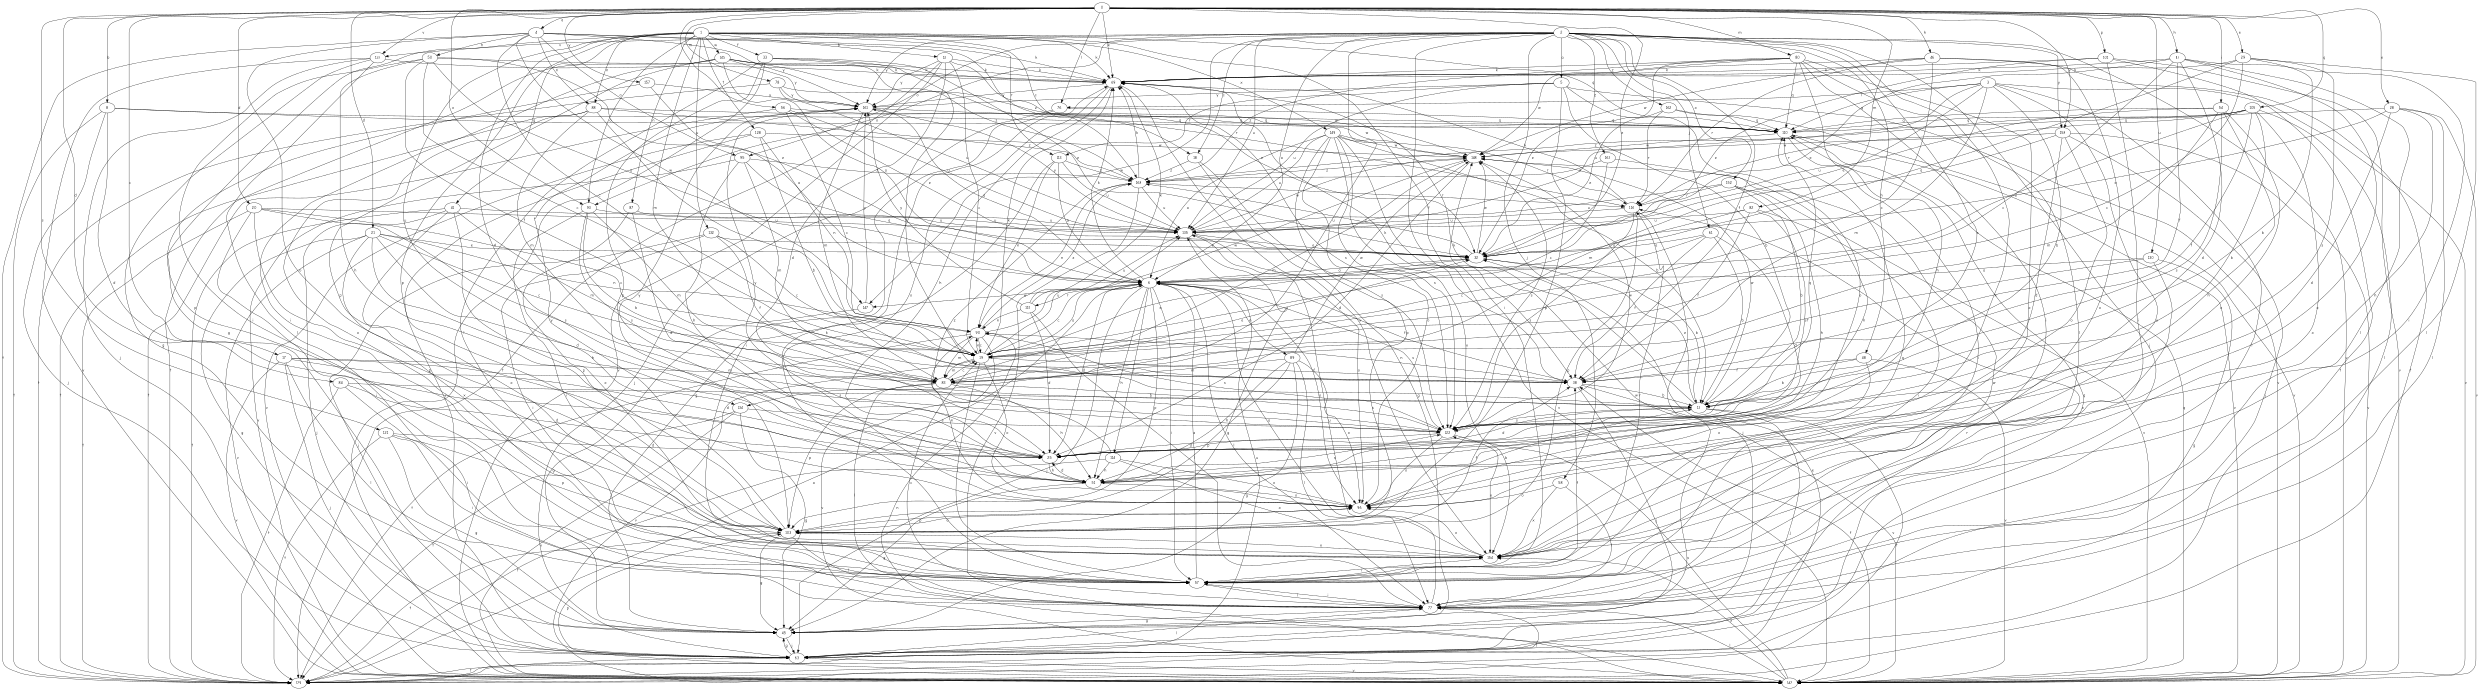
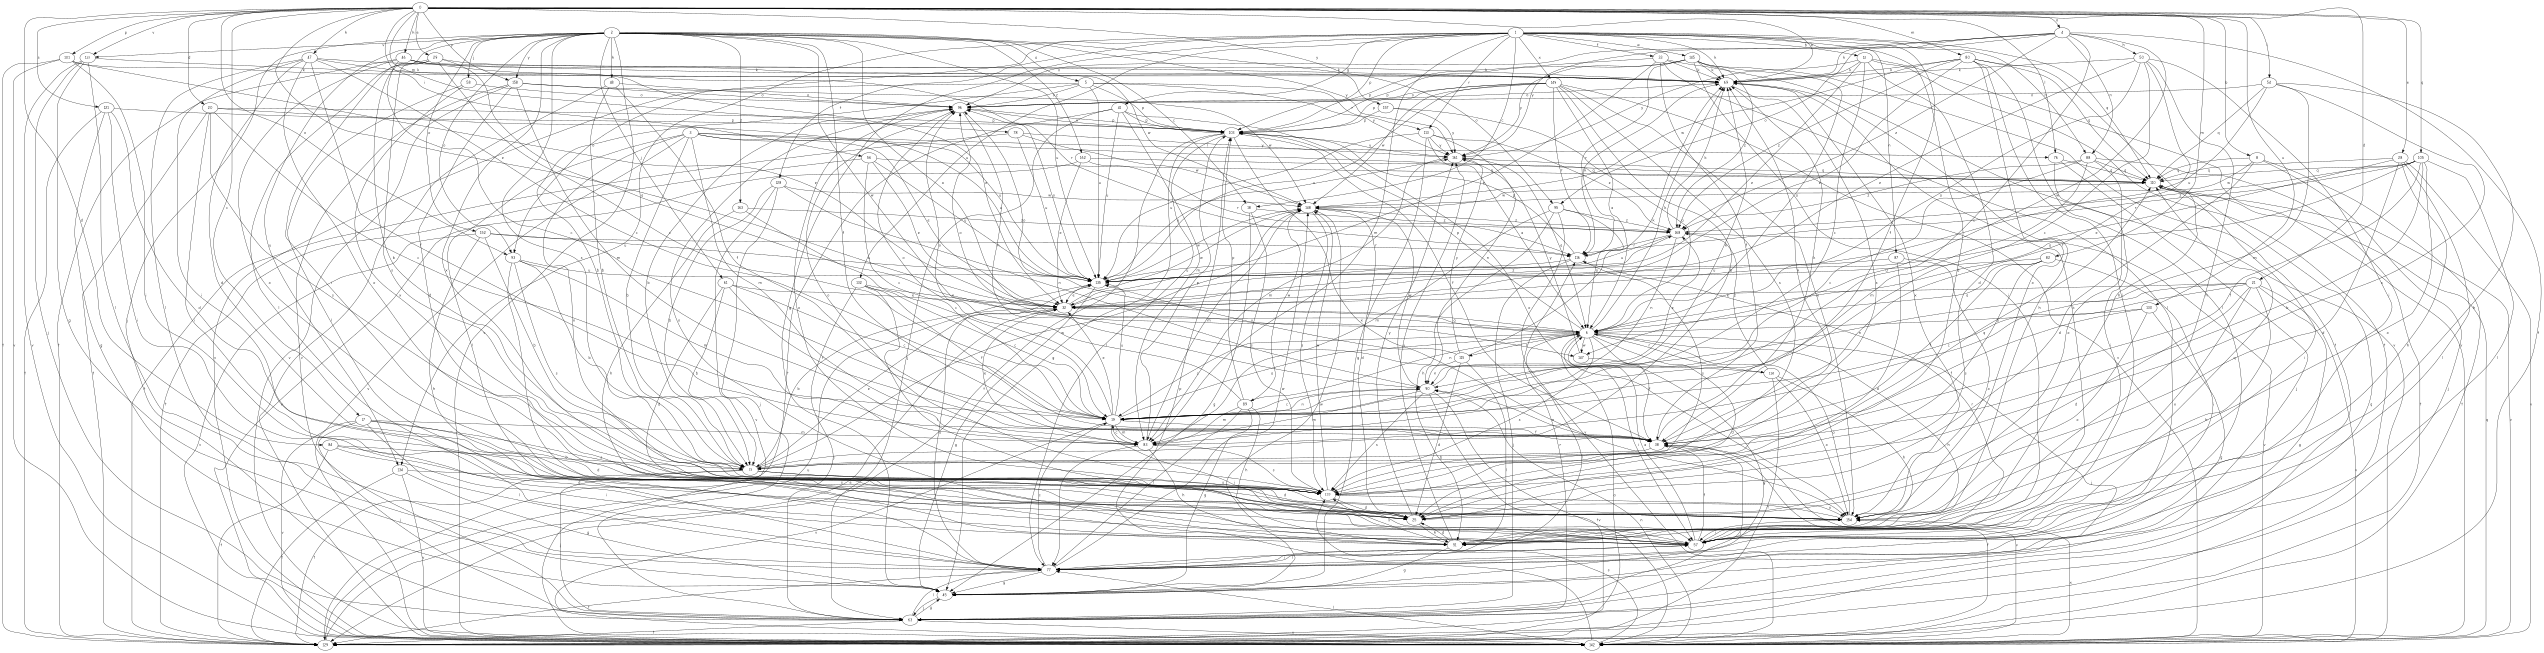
edge "69" -> "161": now "113" -> "161"
